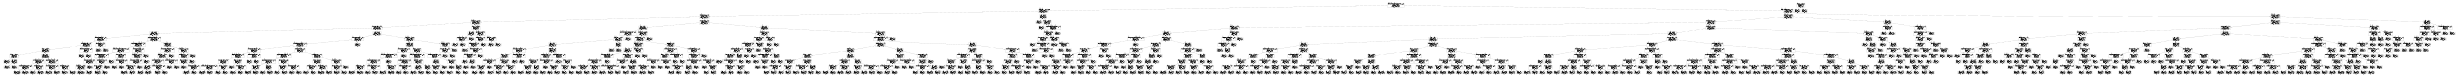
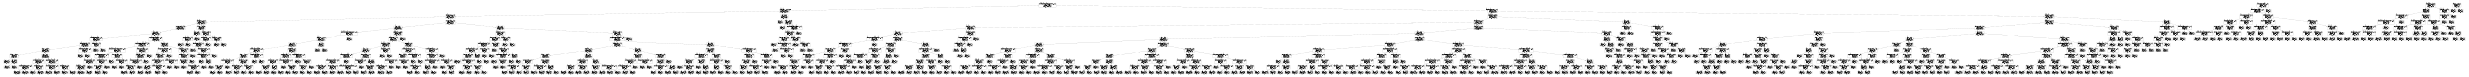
node "age <= 38.5 gini = 0.1225 samples = 2456 value = [2295, 161]": removed
node "gini = 0.5 samples = 16 value = [8, 8]": added
